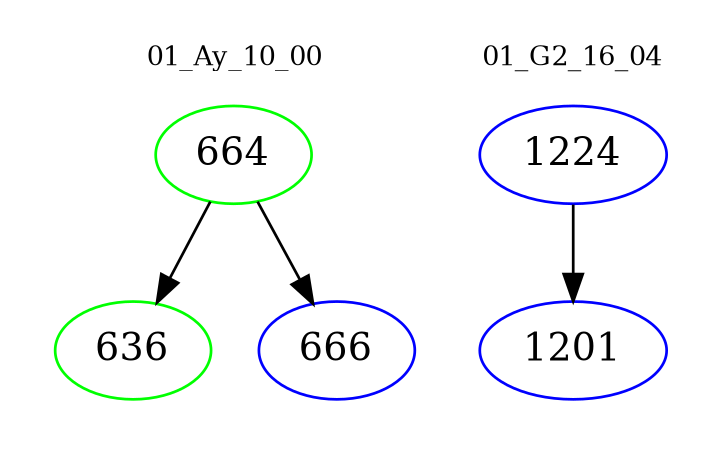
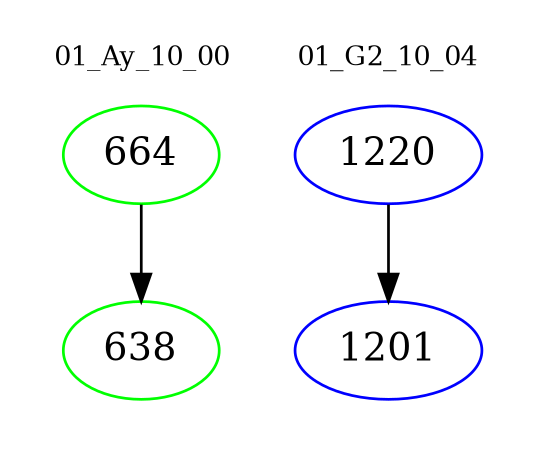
cluster "01_G2_16_04": label "01_G2_16_04" -> "01_G2_10_04"
node "1224": label "1224" -> "1220"
node "636": label "636" -> "638"
node "666": removed
